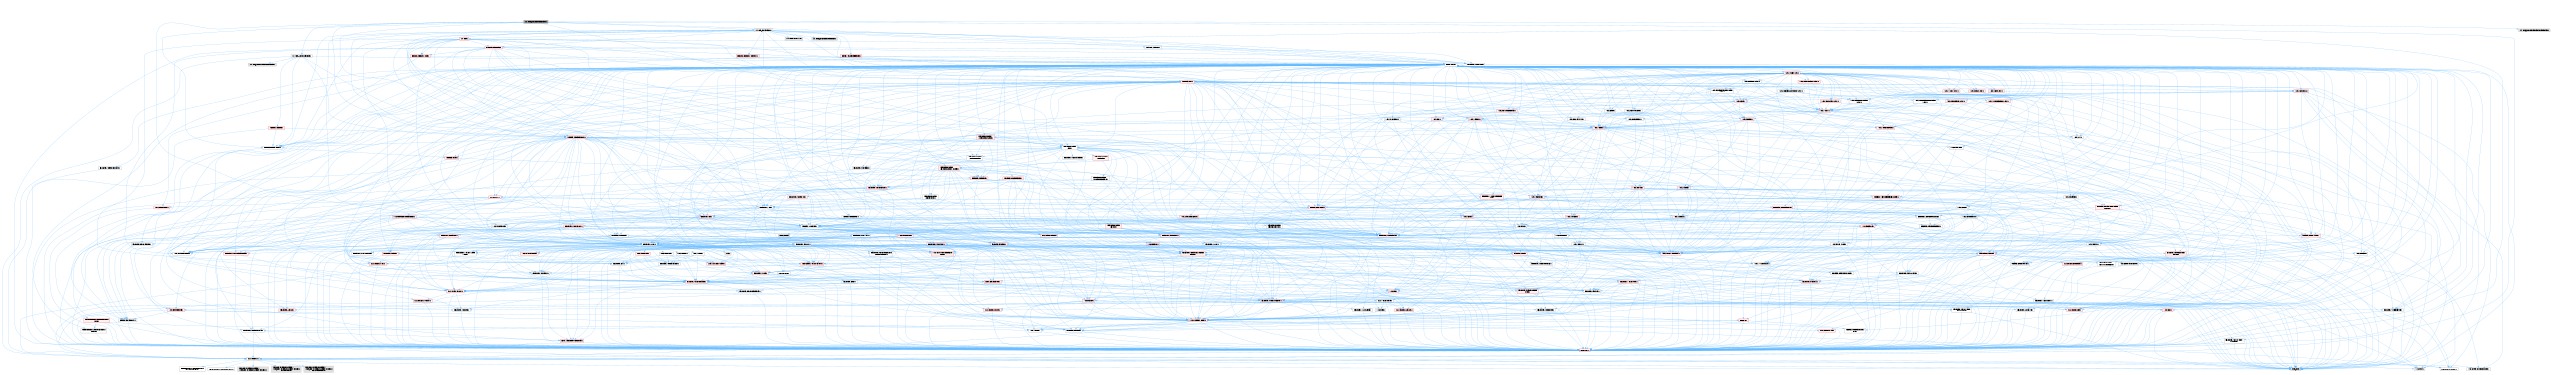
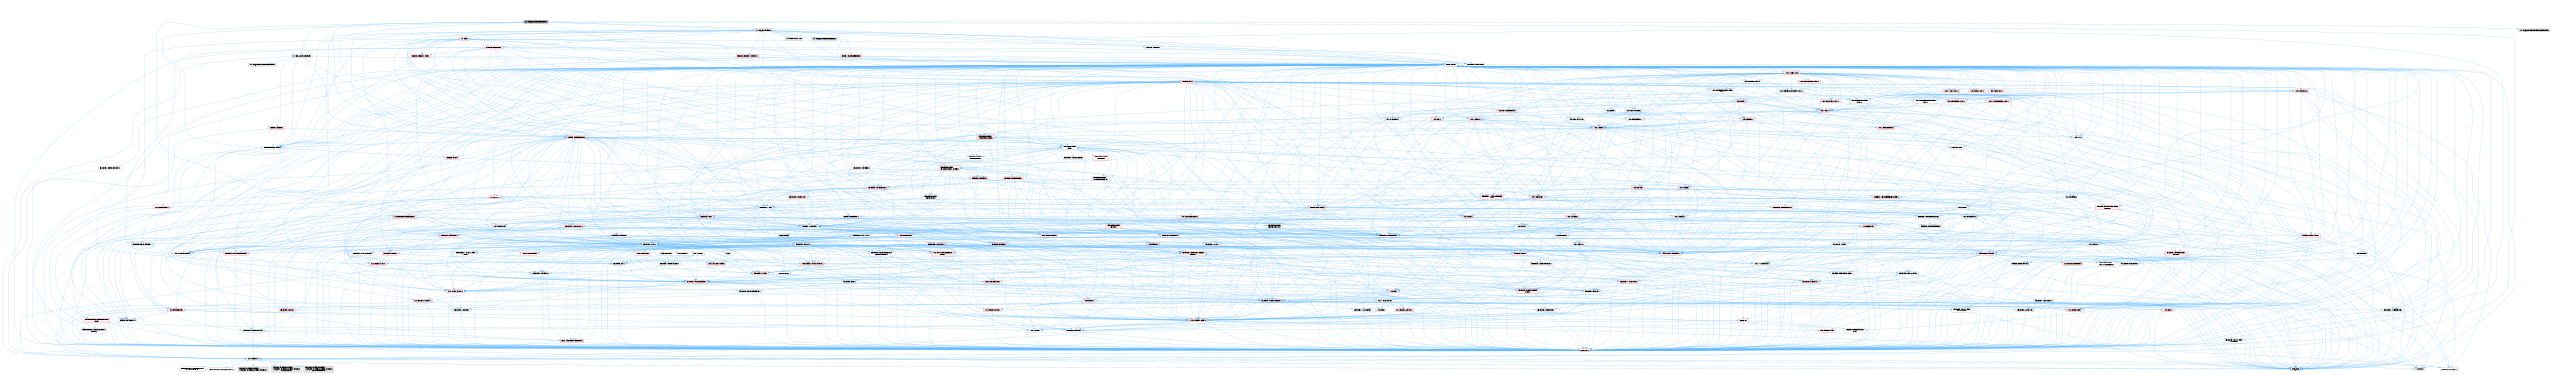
edge "UObject/Class.h" -> "UObject/Script.h": now "EdGraph/EdGraphNodeUtils.h" -> "UObject/Script.h"
node "Misc/LargeWorldCoordinates.h": removed
